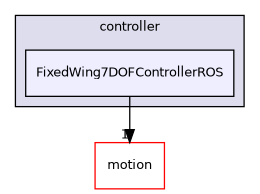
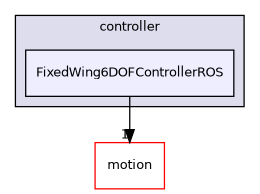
node "FixedWing7DOFControllerROS": label "FixedWing7DOFControllerROS" -> "FixedWing6DOFControllerROS"
